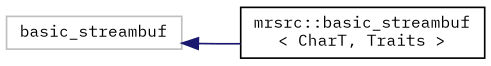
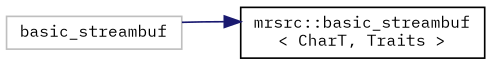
edge "mrsrc::basic_streambuf < CharT, Traits >" -> "basic_streambuf": reversed
